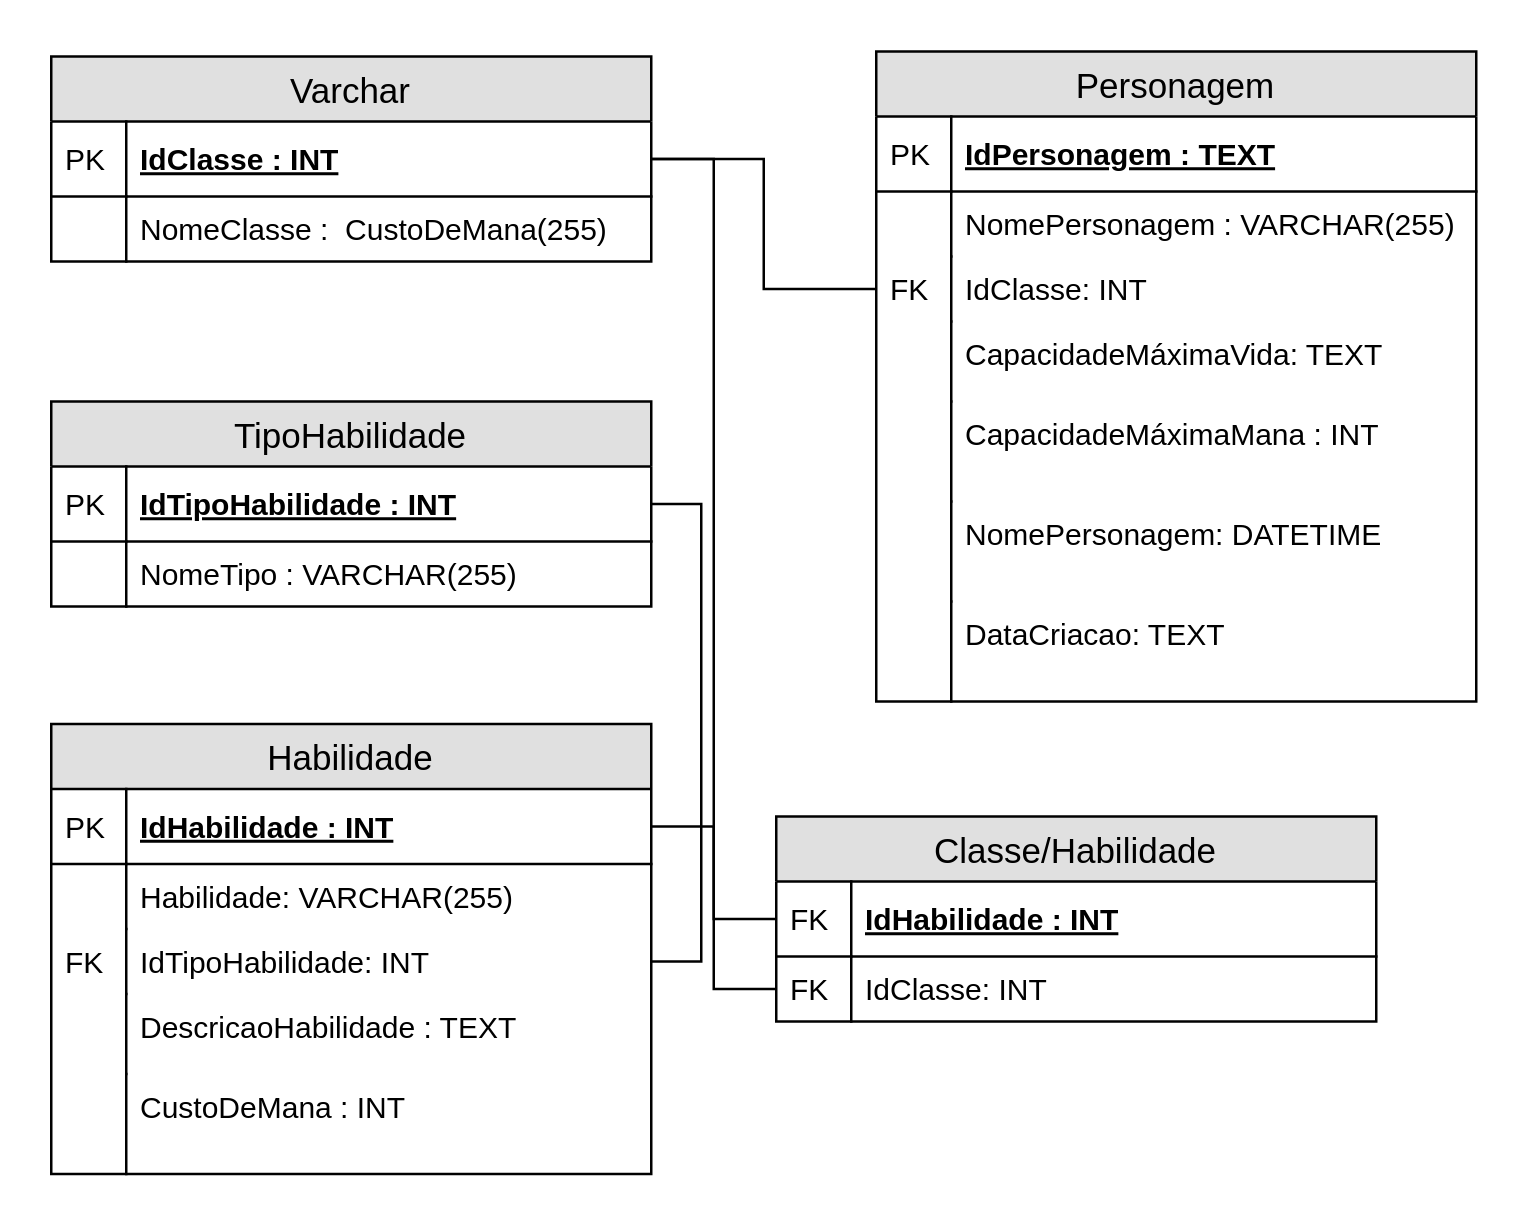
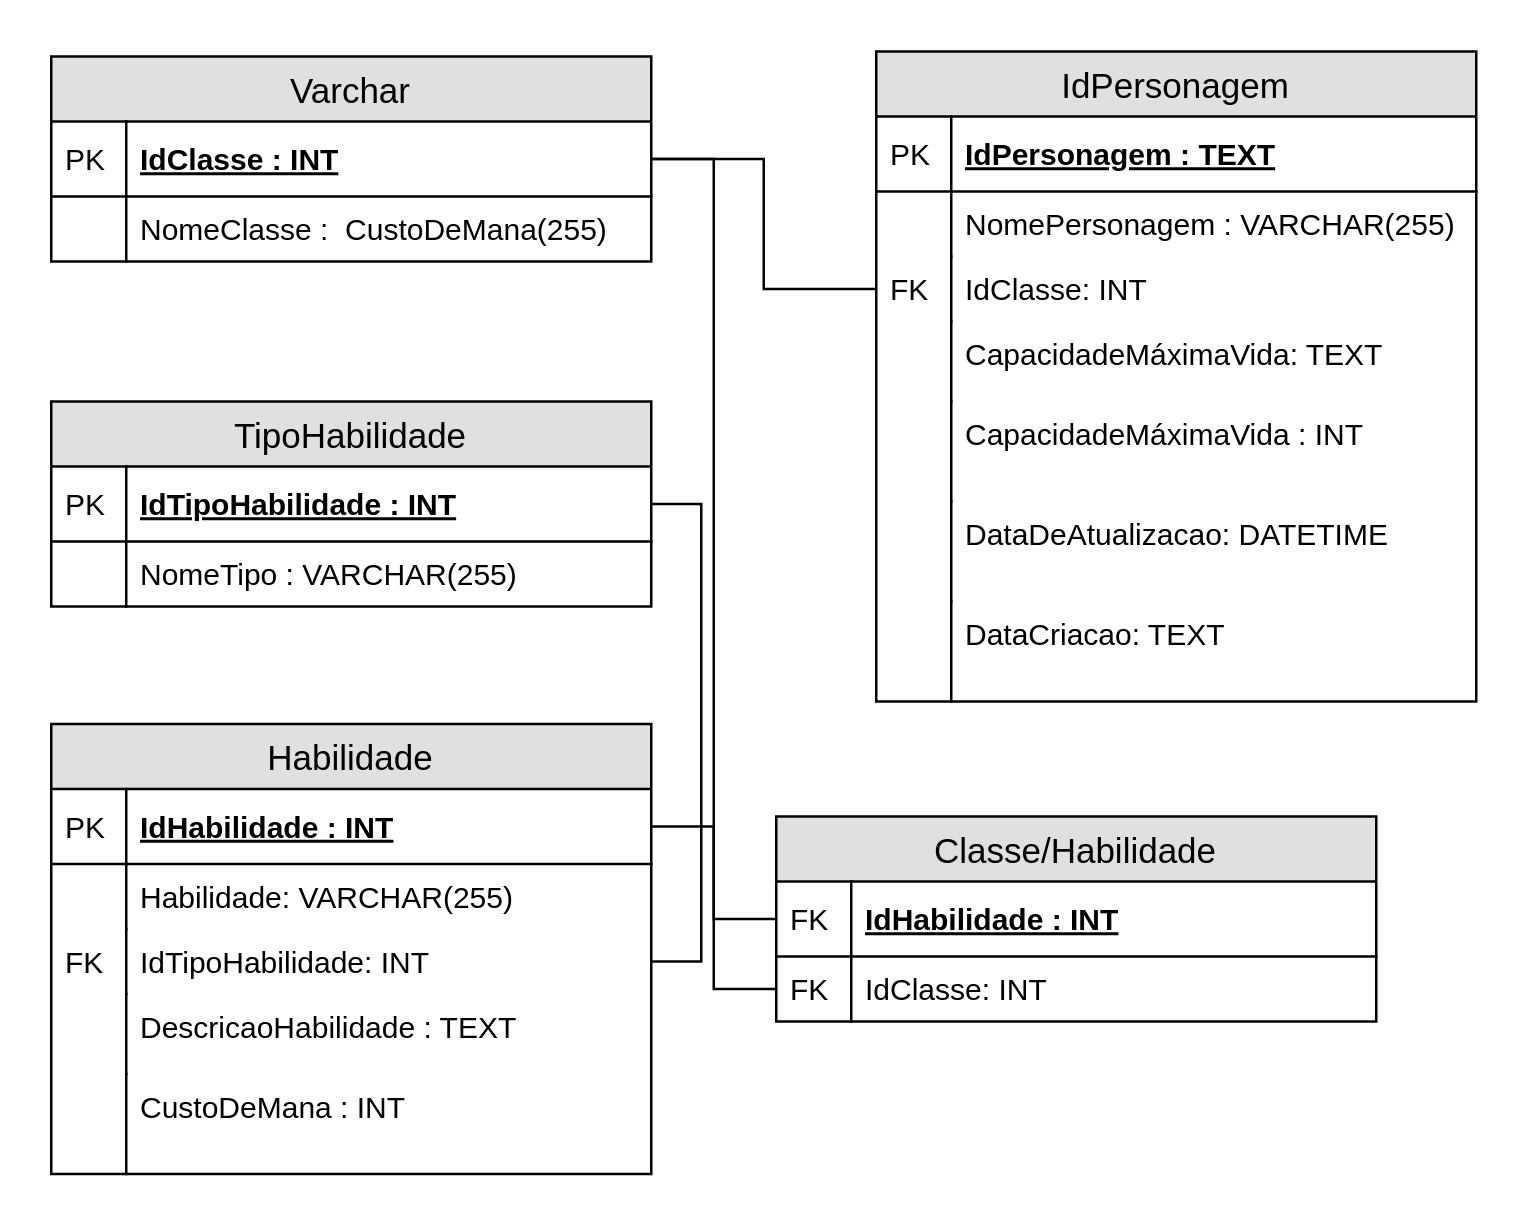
node "Personagem": label "Personagem" -> "IdPersonagem"
node "CapacidadeMáximaMana : INT": label "CapacidadeMáximaMana : INT" -> "CapacidadeMáximaVida : INT"
node "NomePersonagem: DATETIME": label "NomePersonagem: DATETIME" -> "DataDeAtualizacao: DATETIME"
